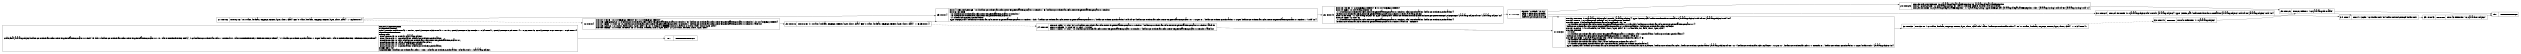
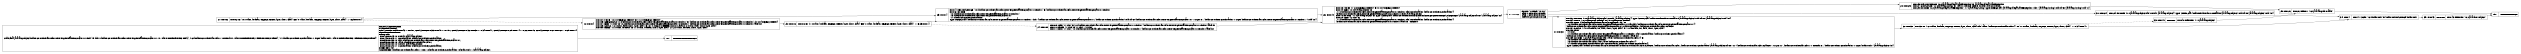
edge "29: 0x002c" -> "34: 0x0041": now "32: 0x003e" -> "34: 0x0041"
node "25: 0x0014": text "(r7 I:kotlin.coroutines.Continuation)" -> "(r7 I:kotlin.coroutine.Continuation)"
edge "24: 0x000e" -> "31: 0x0031": now "24: 0x000e" -> "26: 0x0019"
node "31: 0x0031": text "0x0038: INLINE" -> "0x0038: IPUT"
node "18: ?": text "MTH_ENTER_BLOCK" -> "NEEDED_ENTER_BLOCK"
